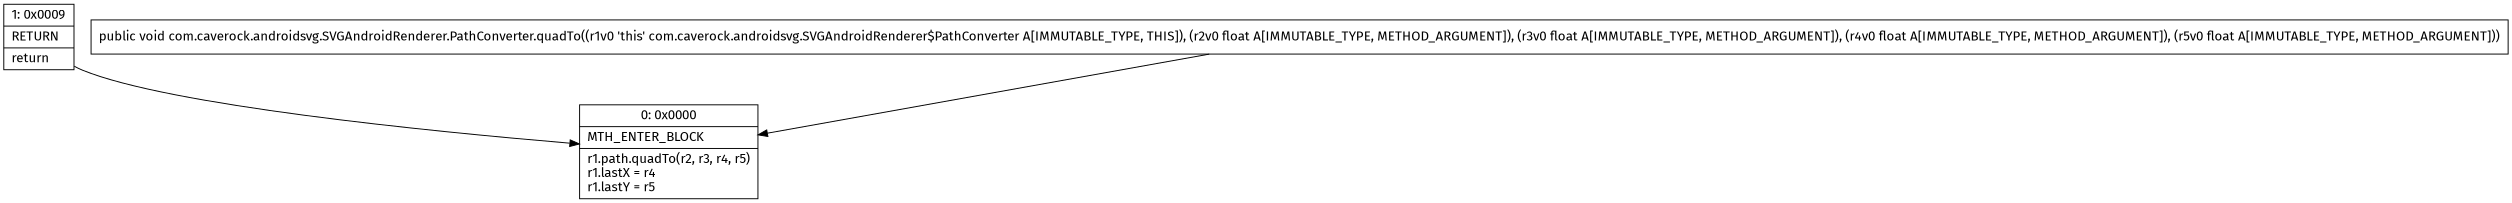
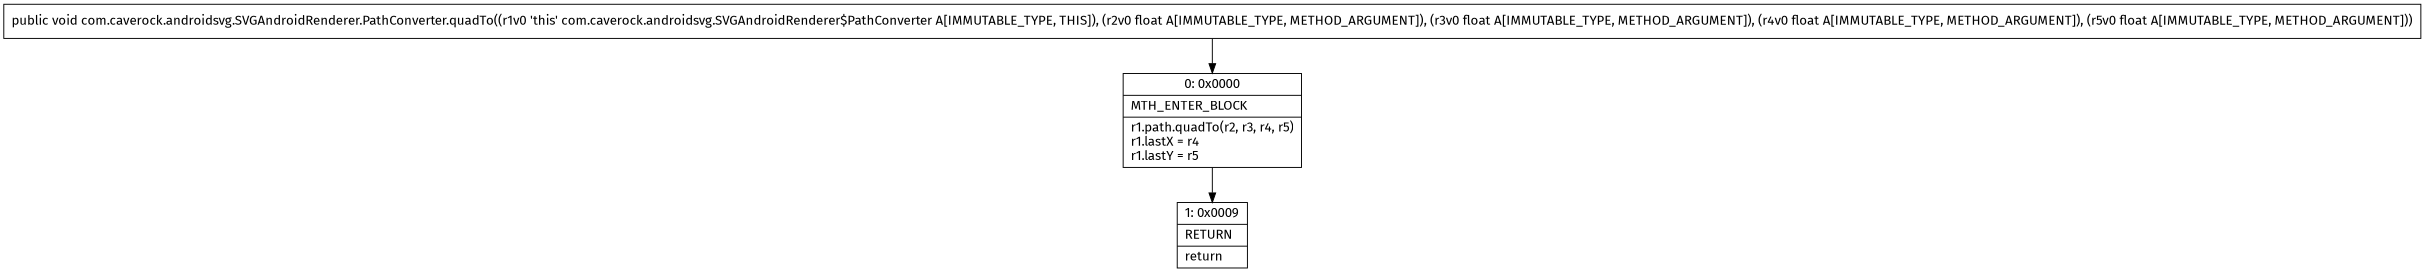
edge "1: 0x0009" -> "0: 0x0000": reversed
